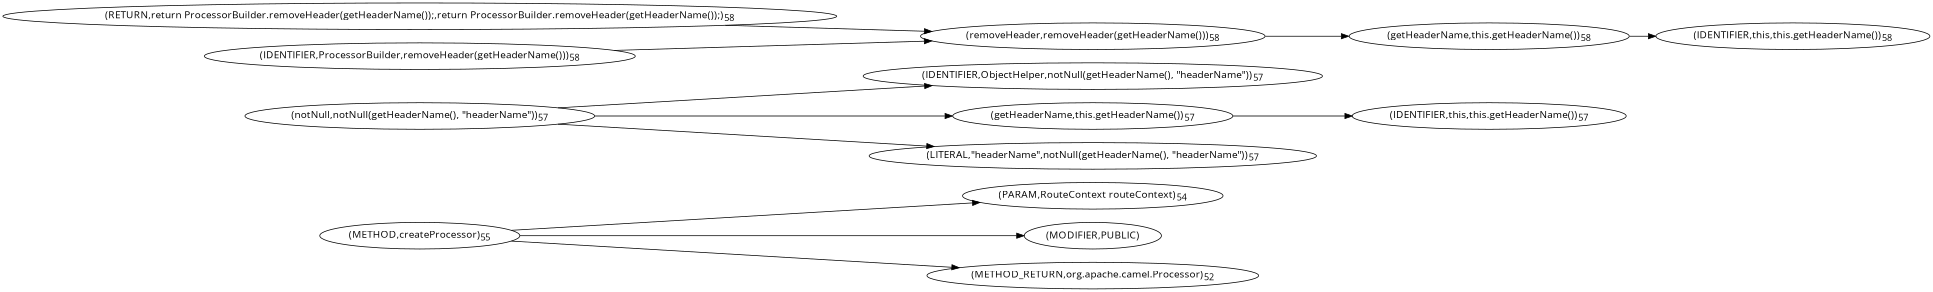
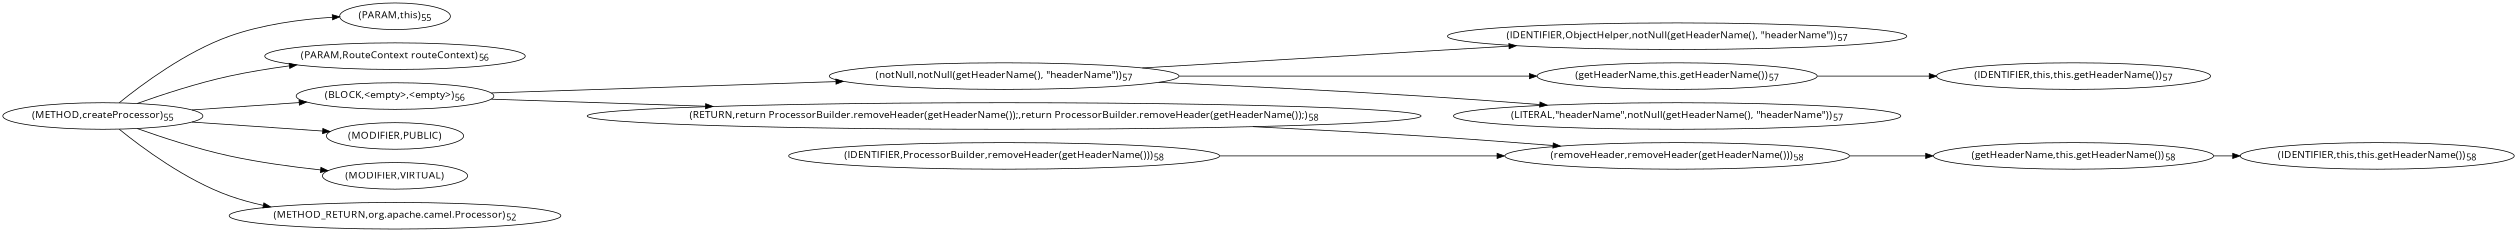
node "(PARAM,this)": added
node "(BLOCK,<empty>,<empty>)": added
node "(MODIFIER,VIRTUAL)": added
node "(PARAM,RouteContext routeContext)": text "54" -> "56"
